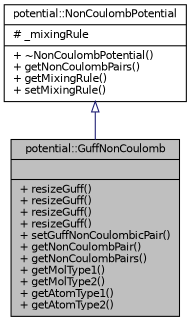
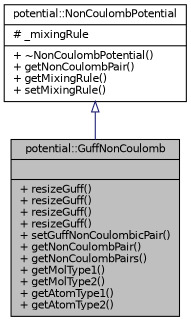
node "potential::NonCoulombPotential": text "+ getNonCoulombPairs()" -> "+ getNonCoulombPair()"
